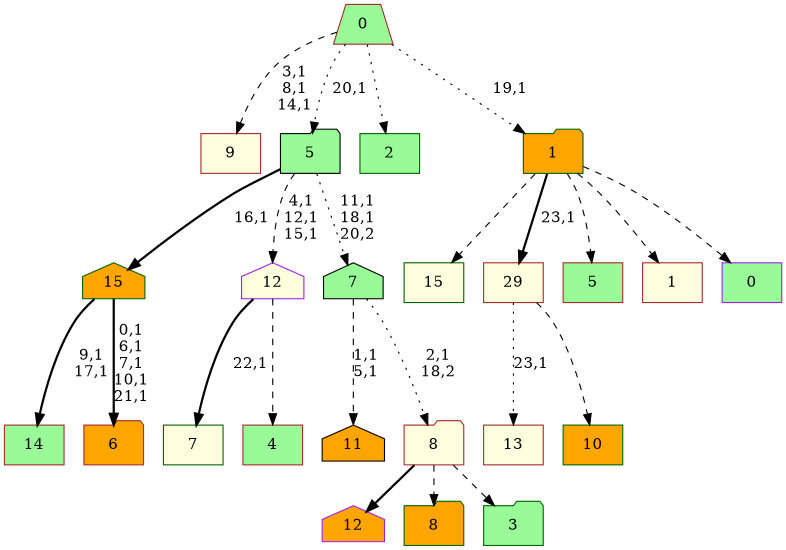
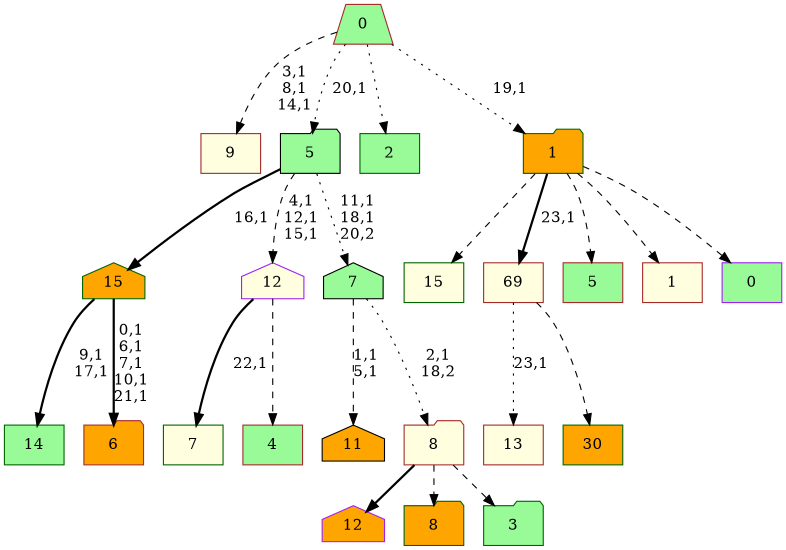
node "29": label "29" -> "69"
node "14": color brown -> darkgreen
node "10": label "10" -> "30"
